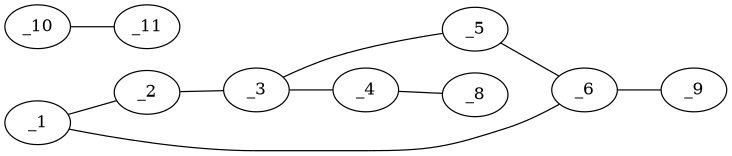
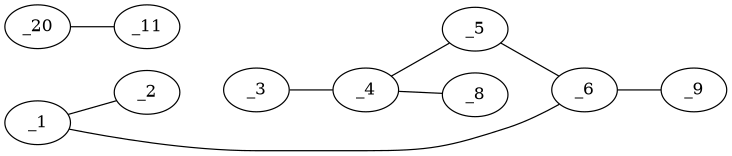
node "_10": label "_10" -> "_20"
edge "_5" -- "_3": now "_5" -- "_4"
edge "_3" -- "_2": removed
